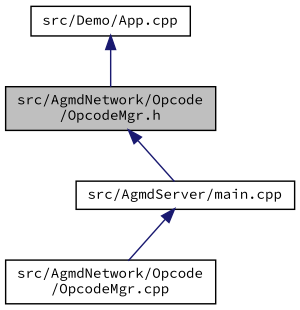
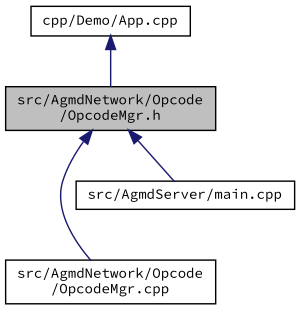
node "src/Demo/App.cpp": label "src/Demo/App.cpp" -> "cpp/Demo/App.cpp"
edge "src/AgmdNetwork/Opcode /OpcodeMgr.cpp" -> "src/AgmdServer/main.cpp": now "src/AgmdNetwork/Opcode /OpcodeMgr.cpp" -> "src/AgmdNetwork/Opcode /OpcodeMgr.h"
